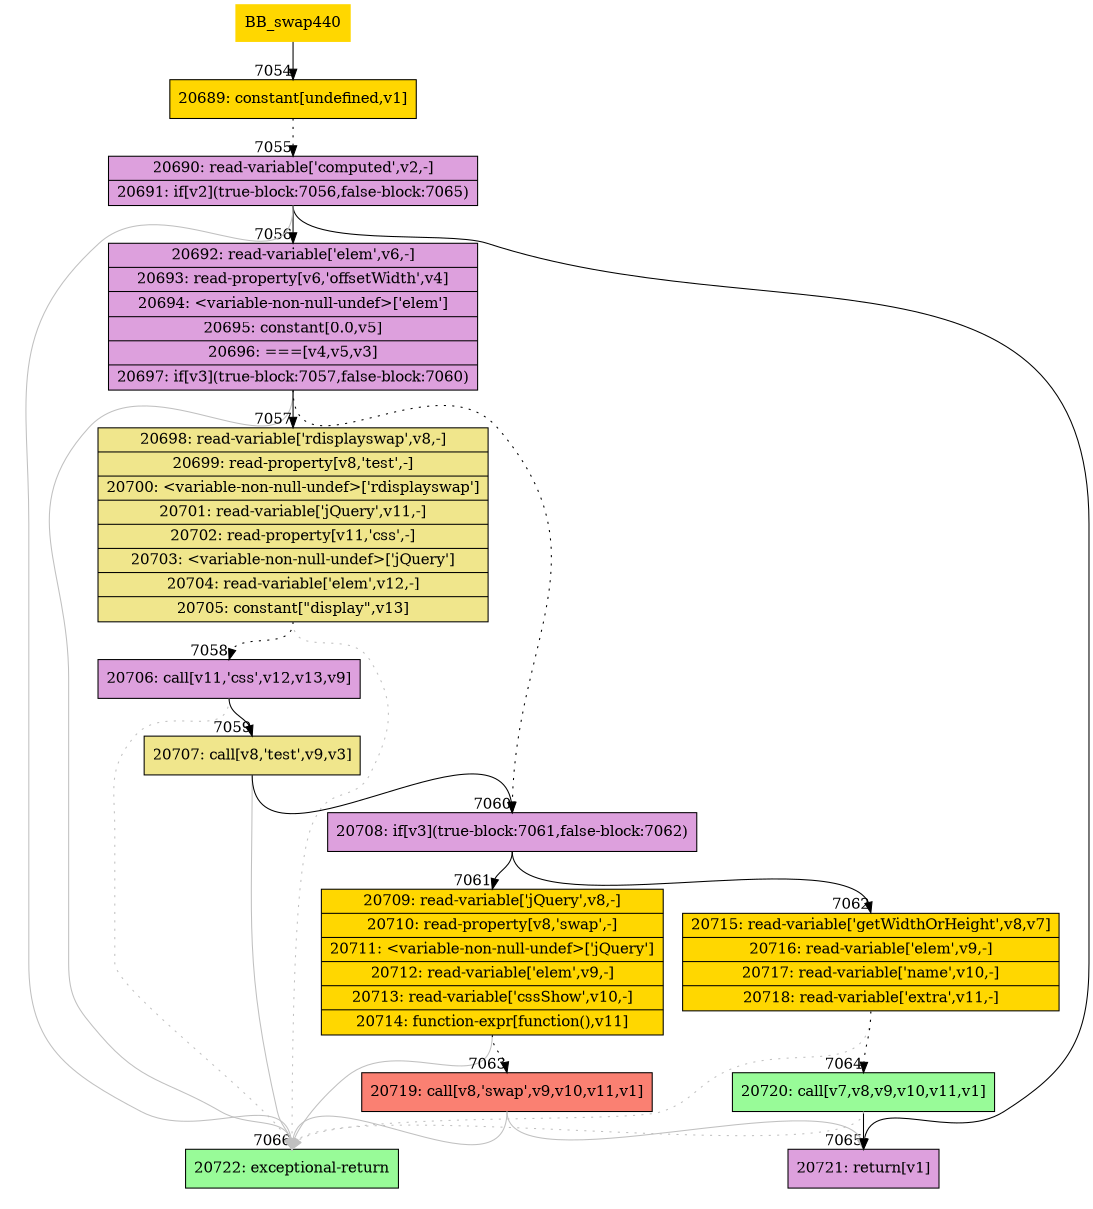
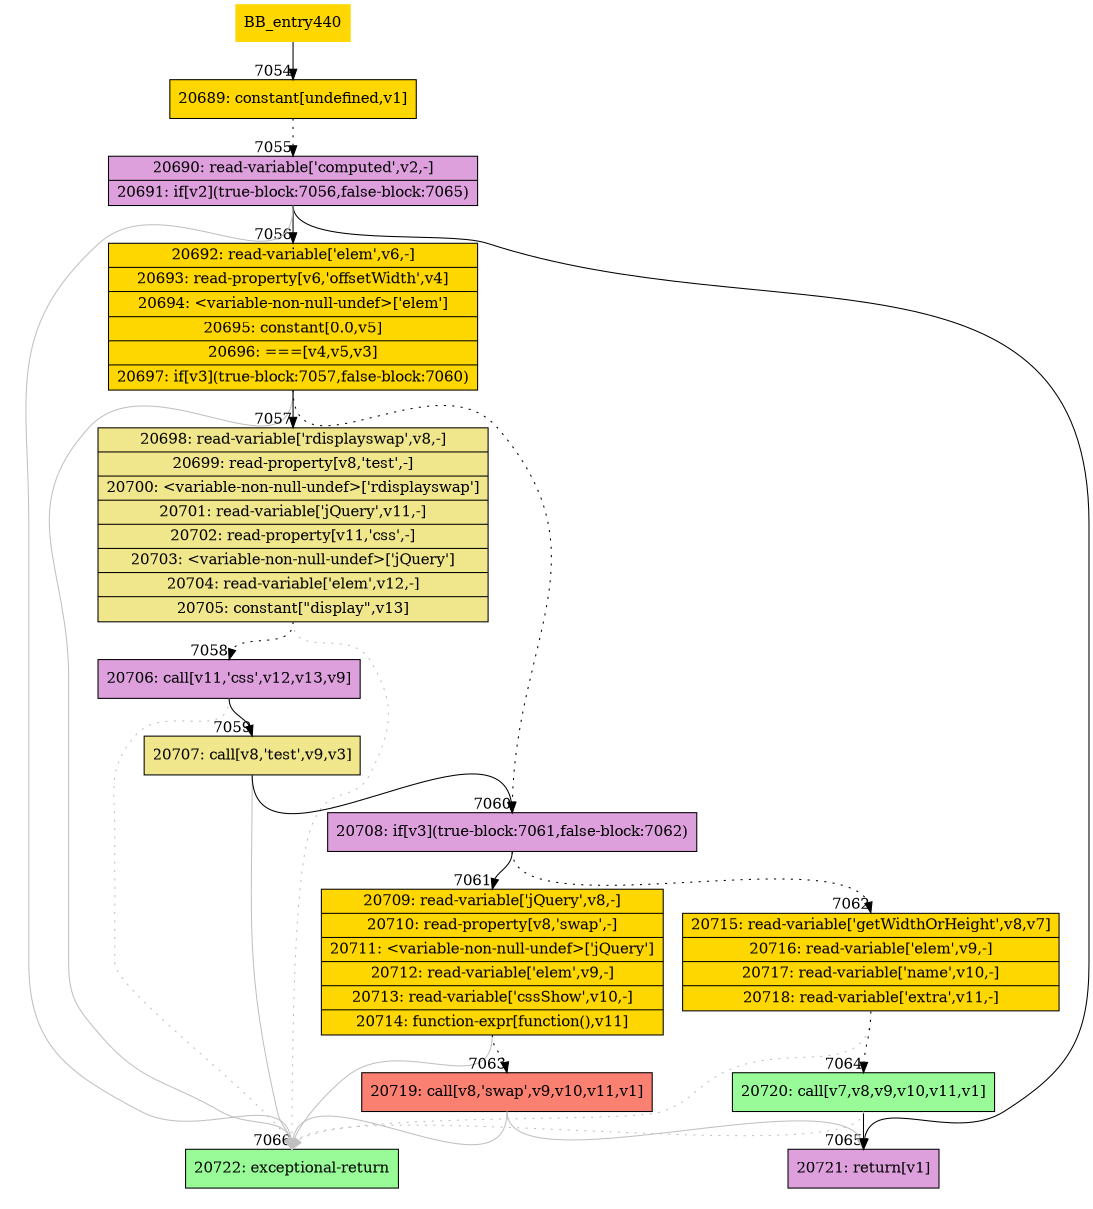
node "BB_swap440": label "BB_swap440" -> "BB_entry440"
node "20692: read-variable['elem',v6,-]": fillcolor plum -> gold
edge "20708: if[v3](true-block:7061,false-block:7062)" -> "20715: read-variable['getWidthOrHeight',v8,v7]": style solid -> dotted
